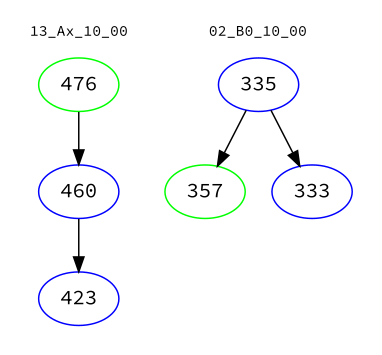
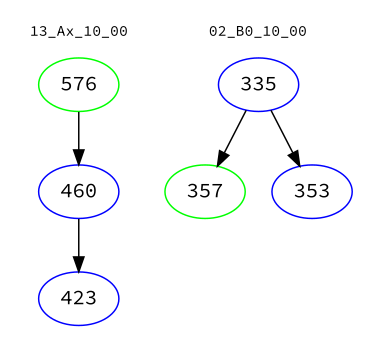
node "476": label "476" -> "576"
node "333": label "333" -> "353"
